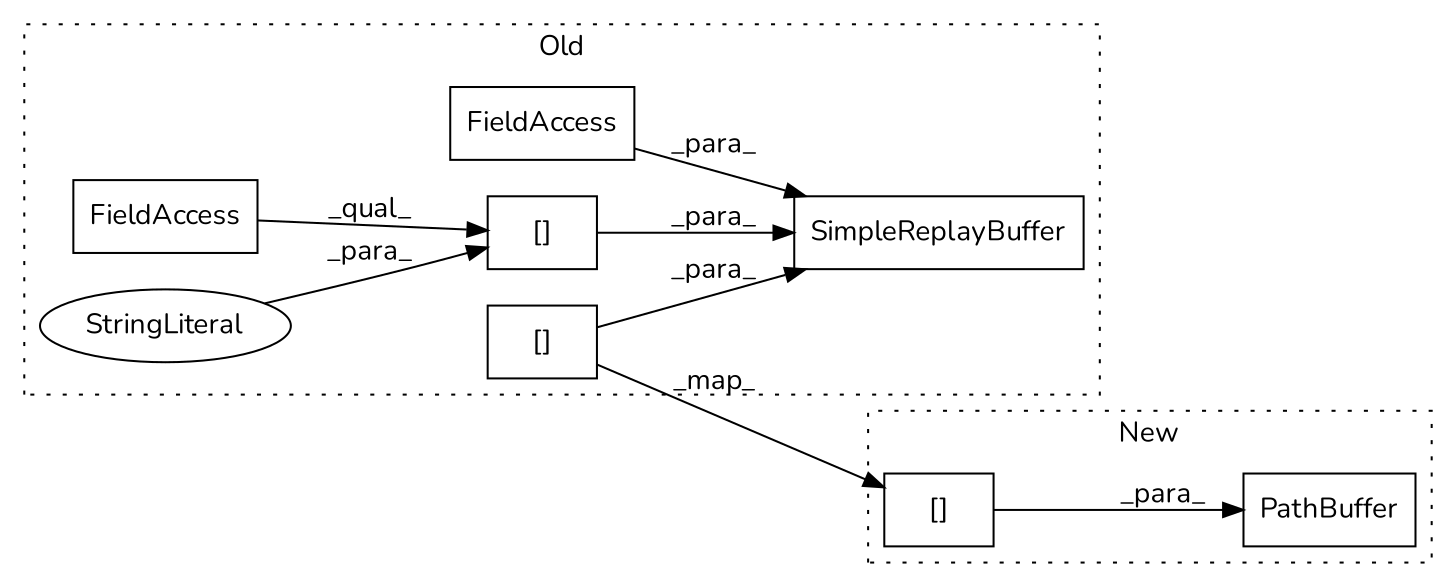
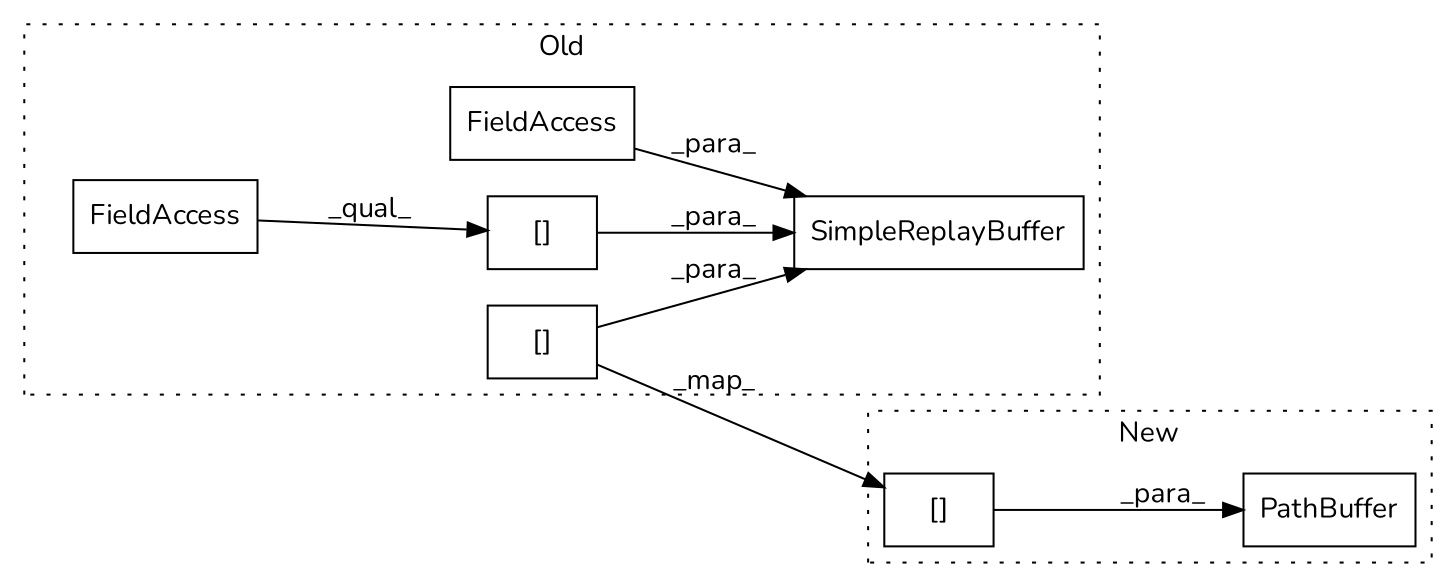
node "StringLiteral": removed
